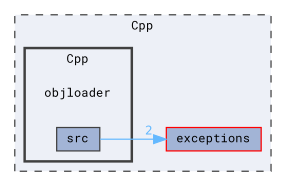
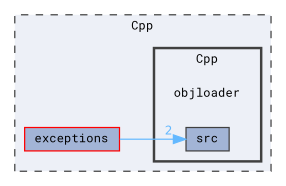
edge "src" -> "exceptions": reversed
